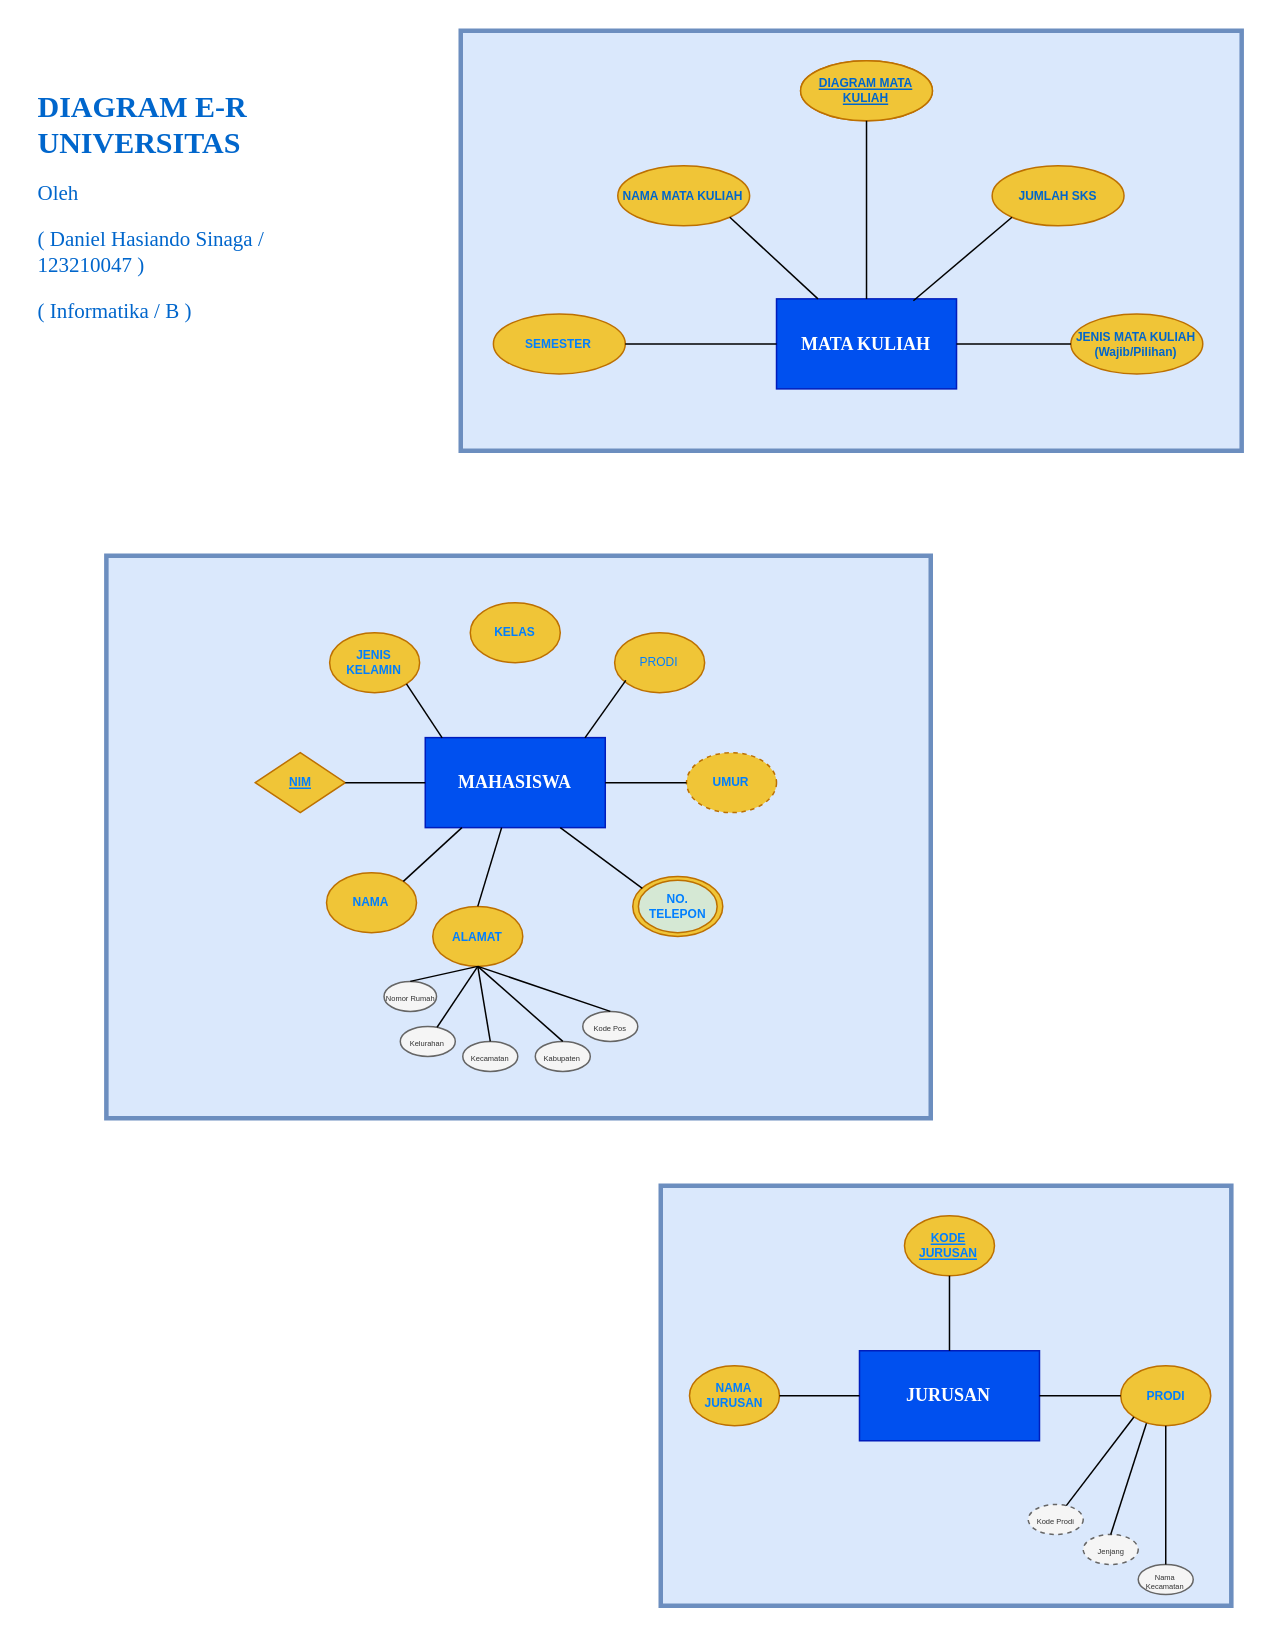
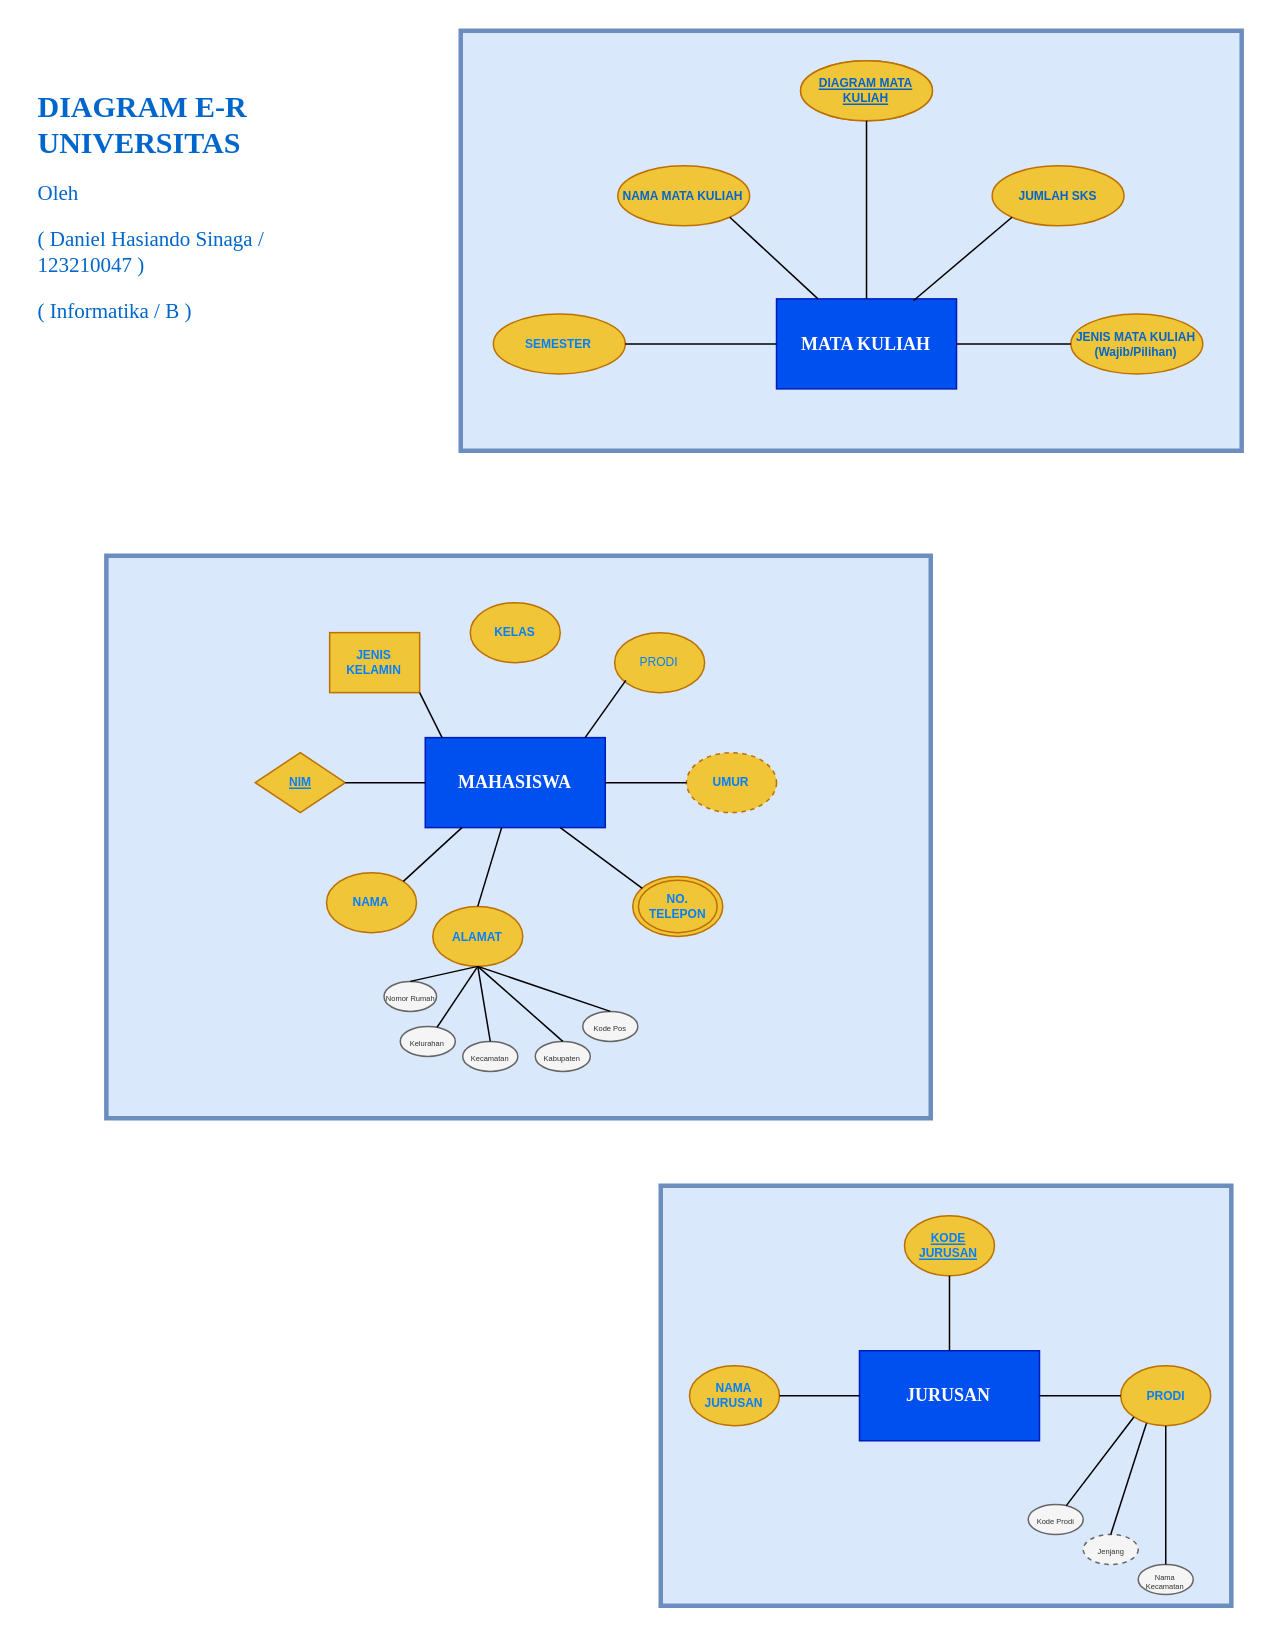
node "JENIS KELAMIN": shape ellipse -> rectangle
node "NO. TELEPON": fillcolor #d5e8d4 -> #f0c537
node "Kode Prodi": style dashed -> solid
